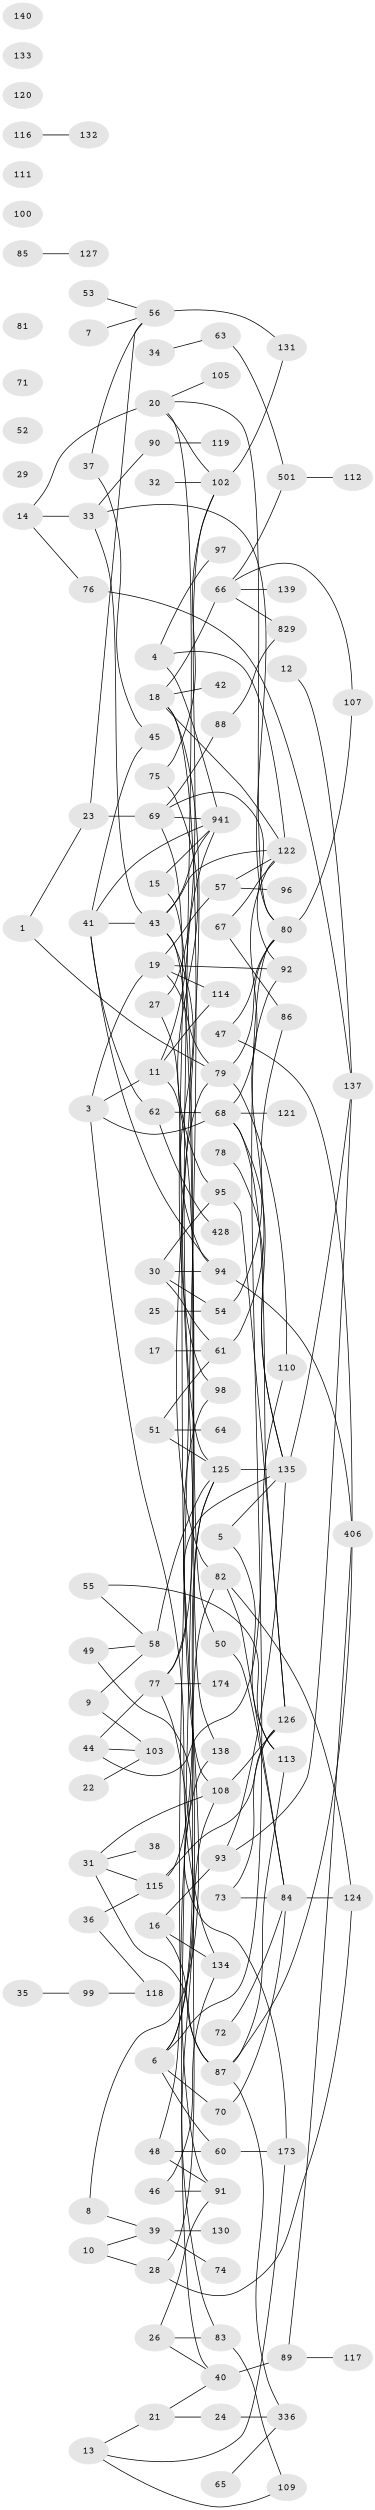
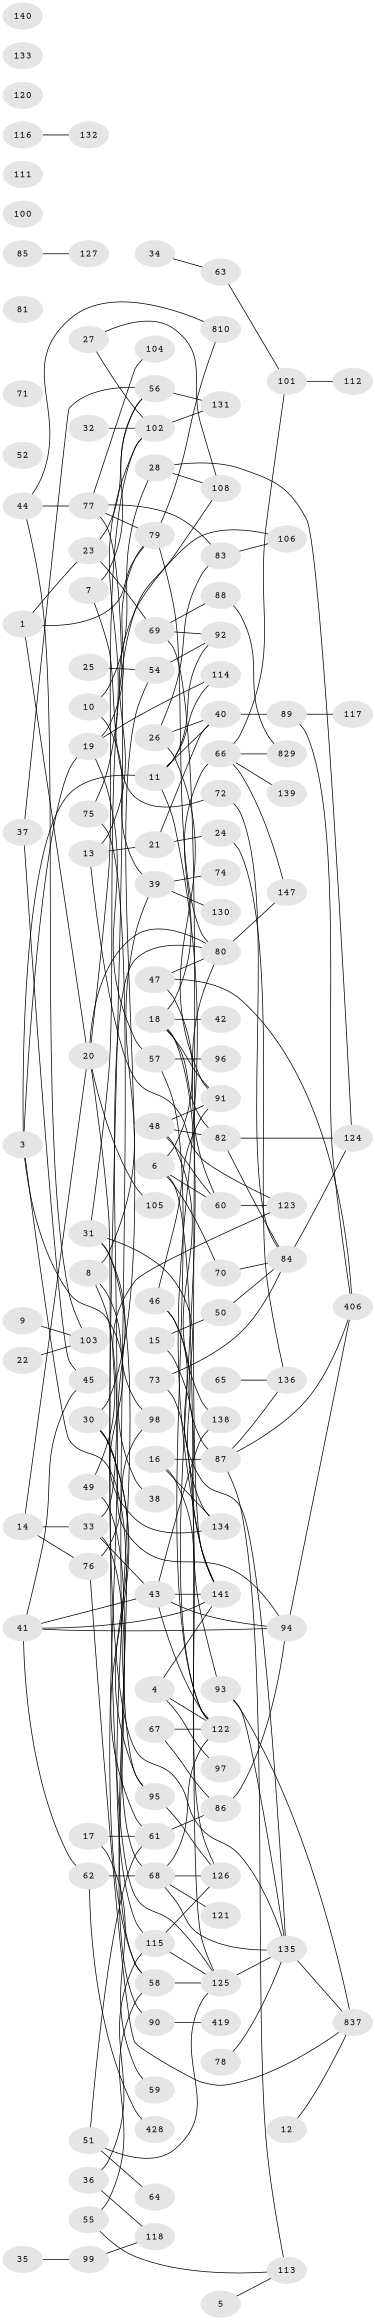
node "53": removed
node "119": label "119" -> "419"
node "29": removed
node "501": label "501" -> "101"
node "107": label "107" -> "147"
edge "7" -- "72": added
node "941": label "941" -> "141"
edge "1" -- "20": added
edge "19" -- "92": now "11" -- "92"
node "137": label "137" -> "837"
edge "47" -- "60": added
edge "69" -- "98": now "76" -- "98"
node "110": label "110" -> "810"
edge "135" -- "5": now "135" -- "46"
edge "58" -- "9": now "58" -- "8"
node "174": label "174" -> "104"
edge "94" -- "86": added
edge "126" -- "108": removed
edge "82" -- "6": now "82" -- "48"
node "59": added
node "173": label "173" -> "123"
node "336": label "336" -> "136"
node "109": label "109" -> "106"
